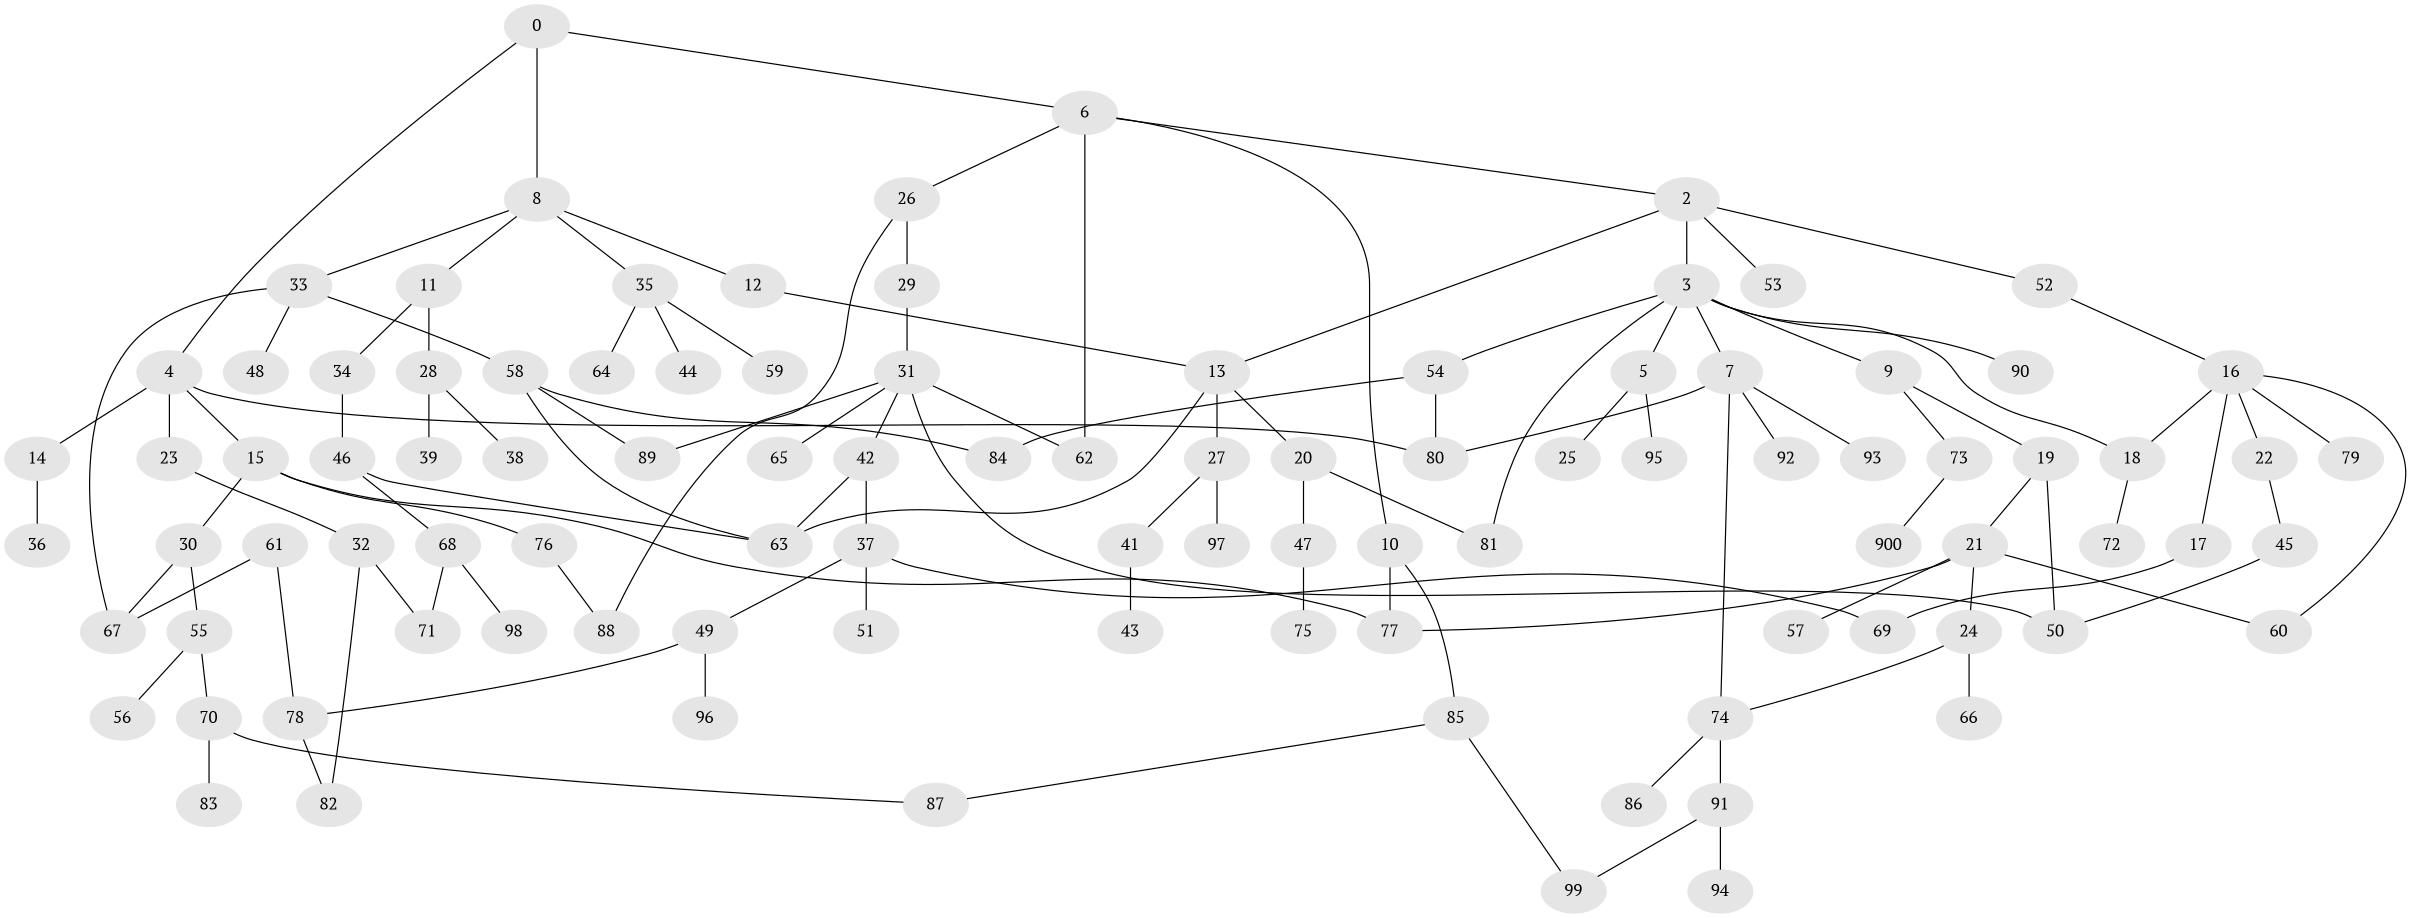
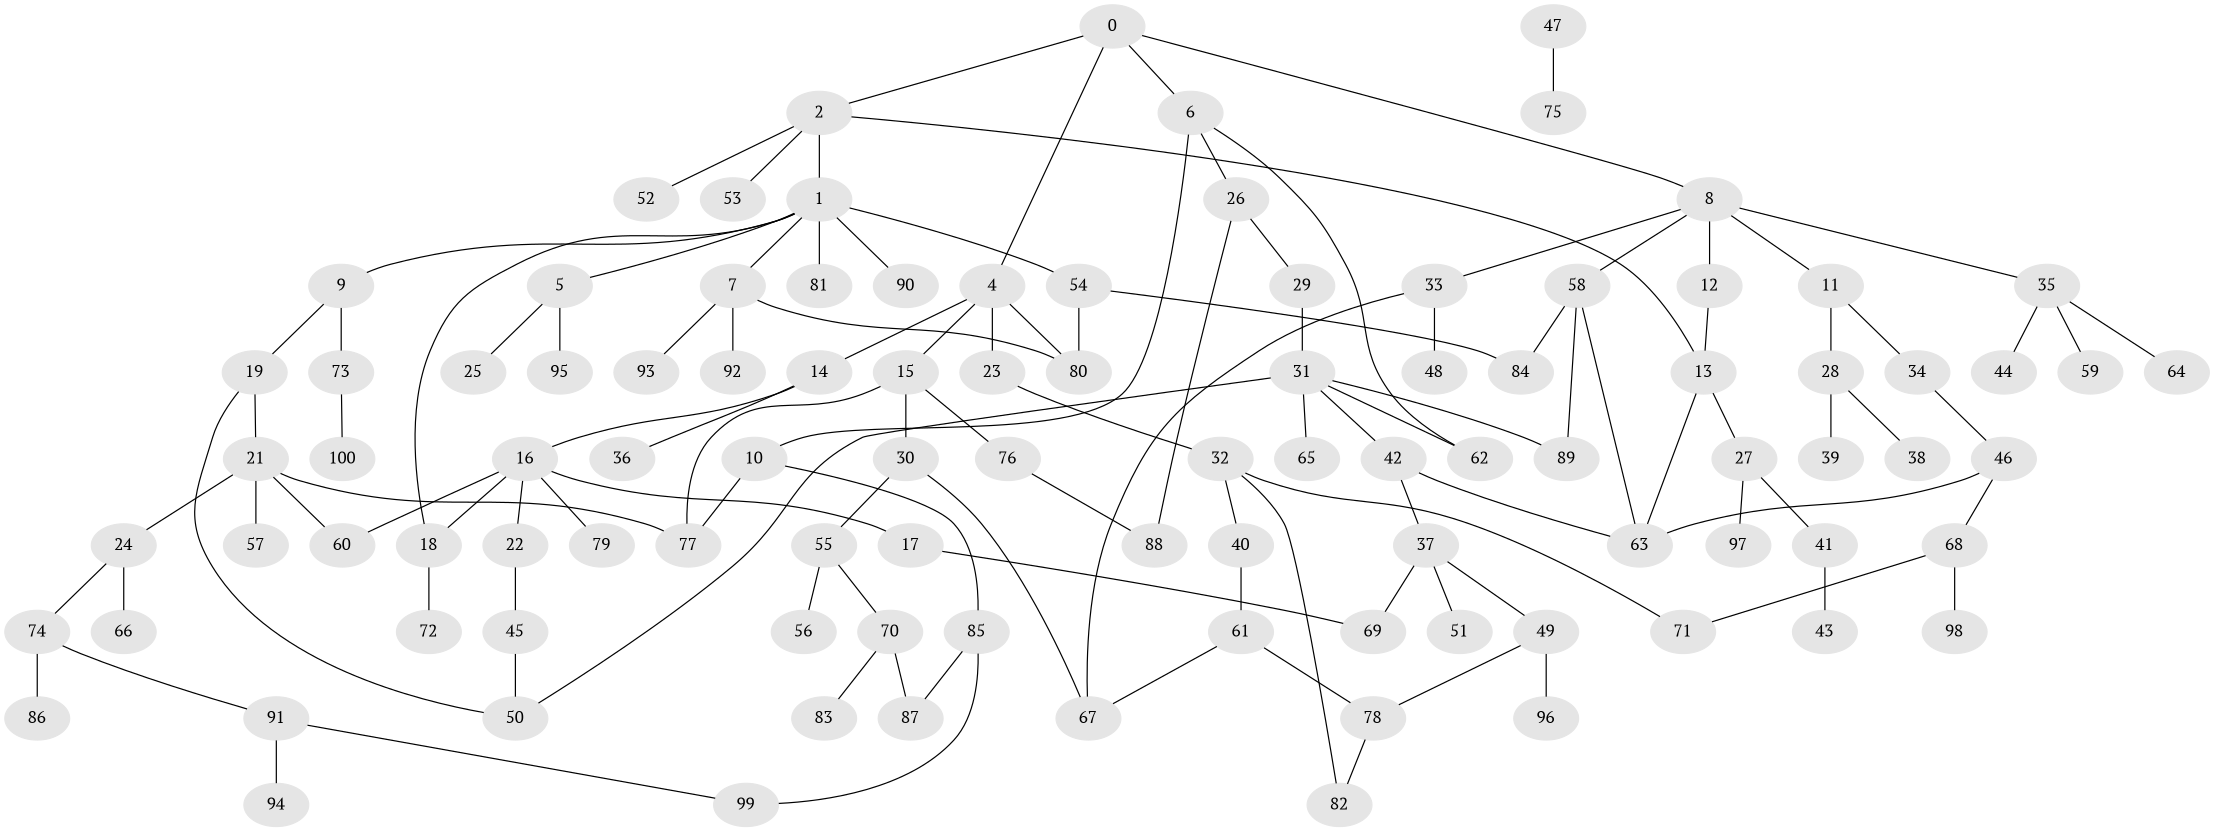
edge "6" -- "2": now "0" -- "2"
node "3": label "3" -> "1"
edge "33" -- "58": now "8" -- "58"
edge "52" -- "16": now "14" -- "16"
node "20": removed
node "40": added
edge "7" -- "74": removed
node "900": label "900" -> "100"
